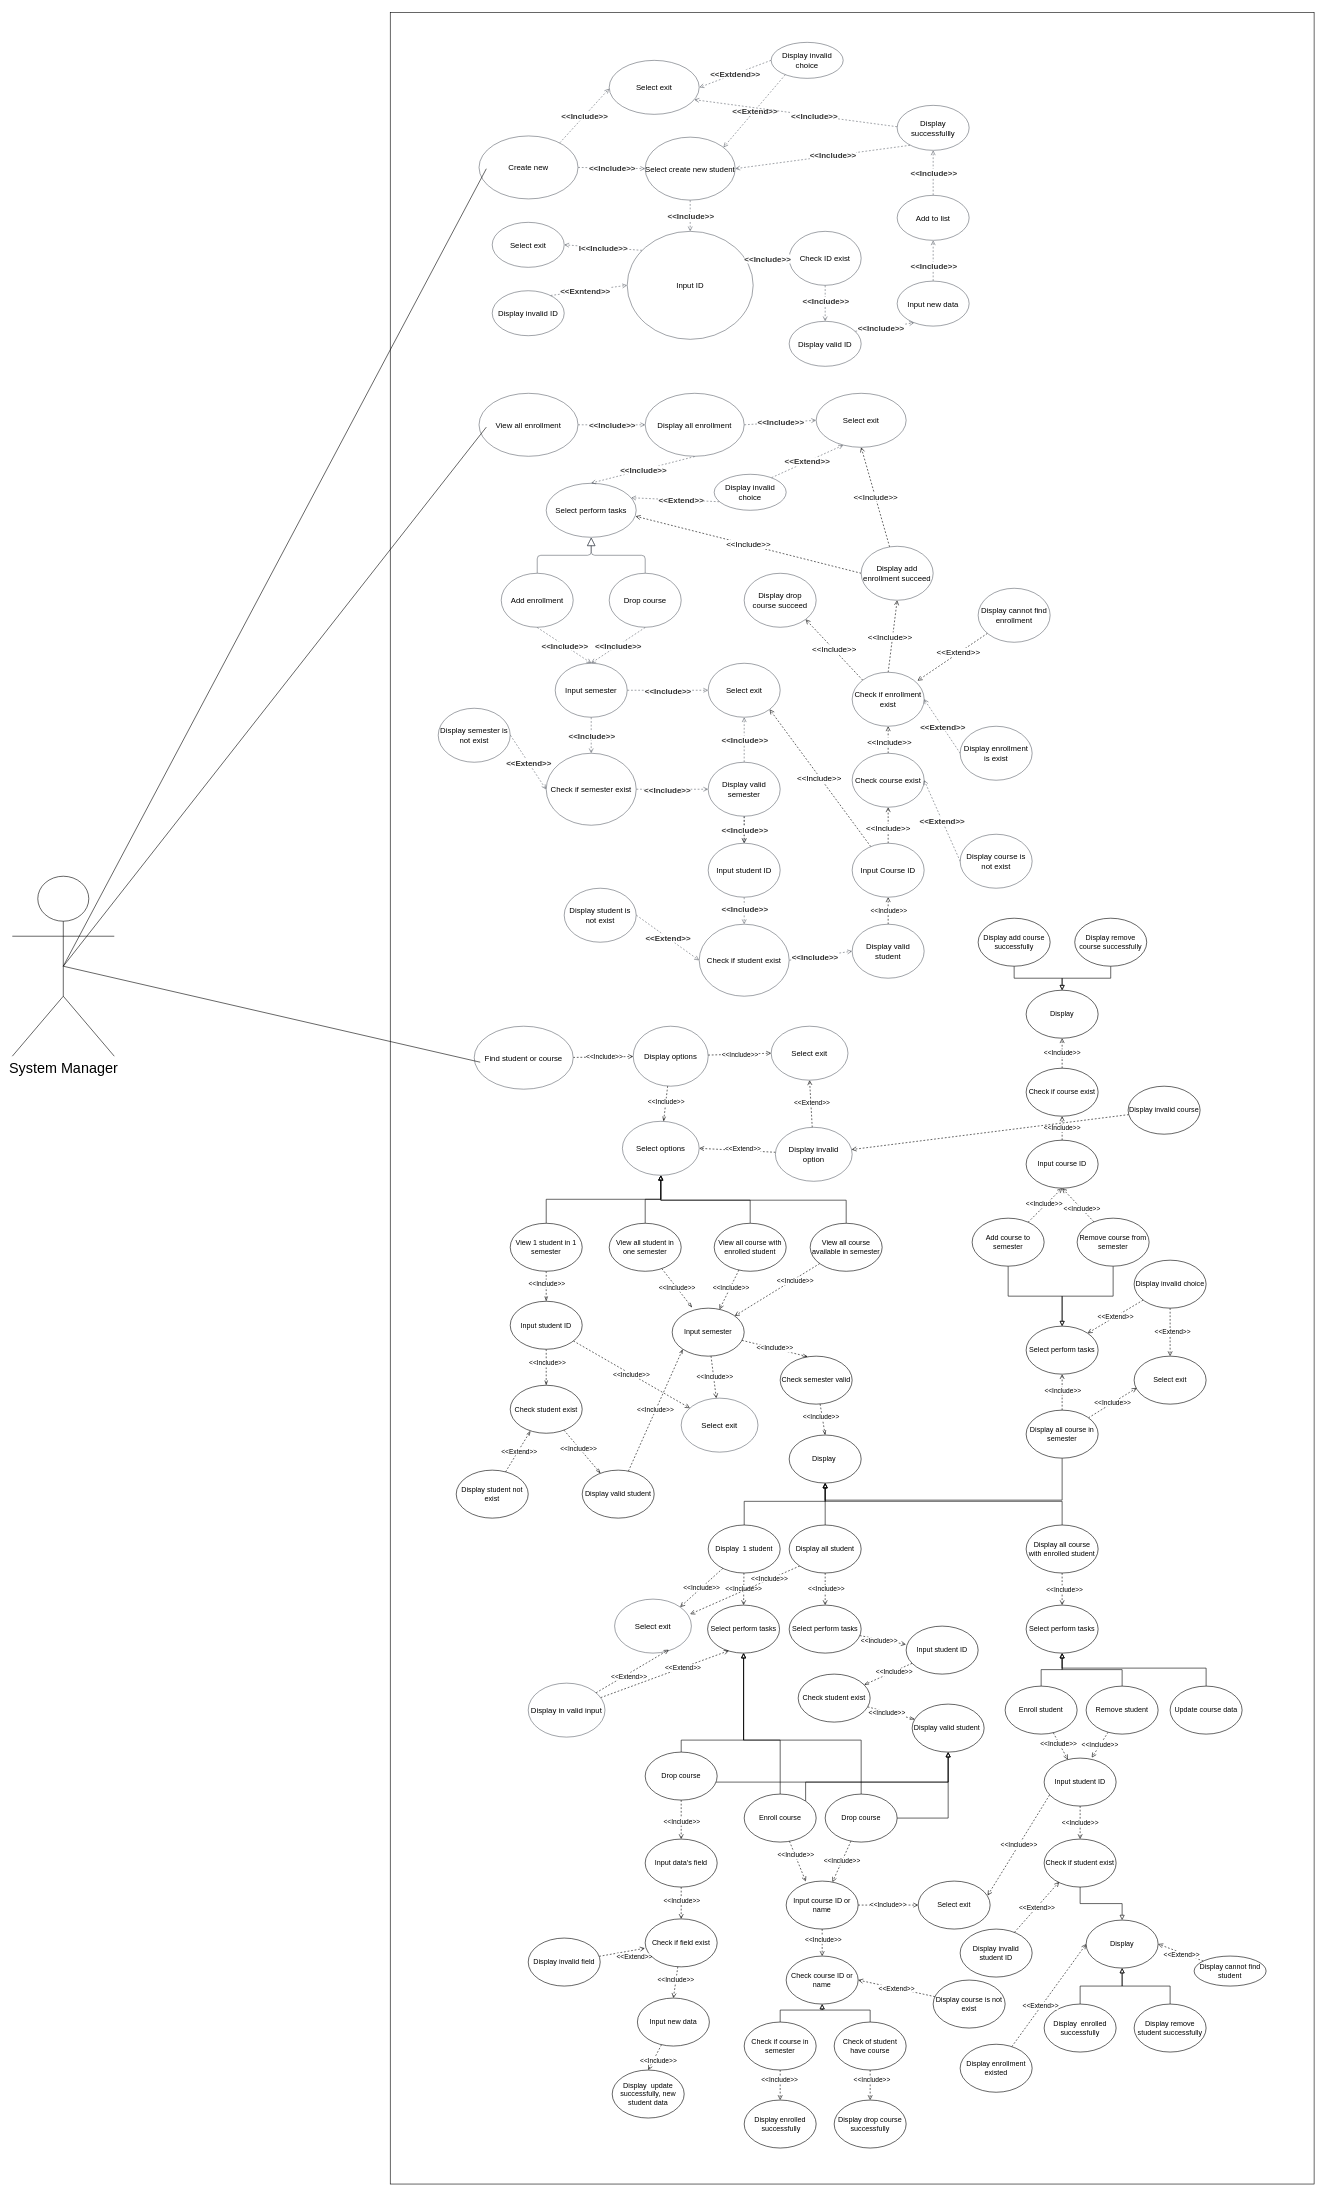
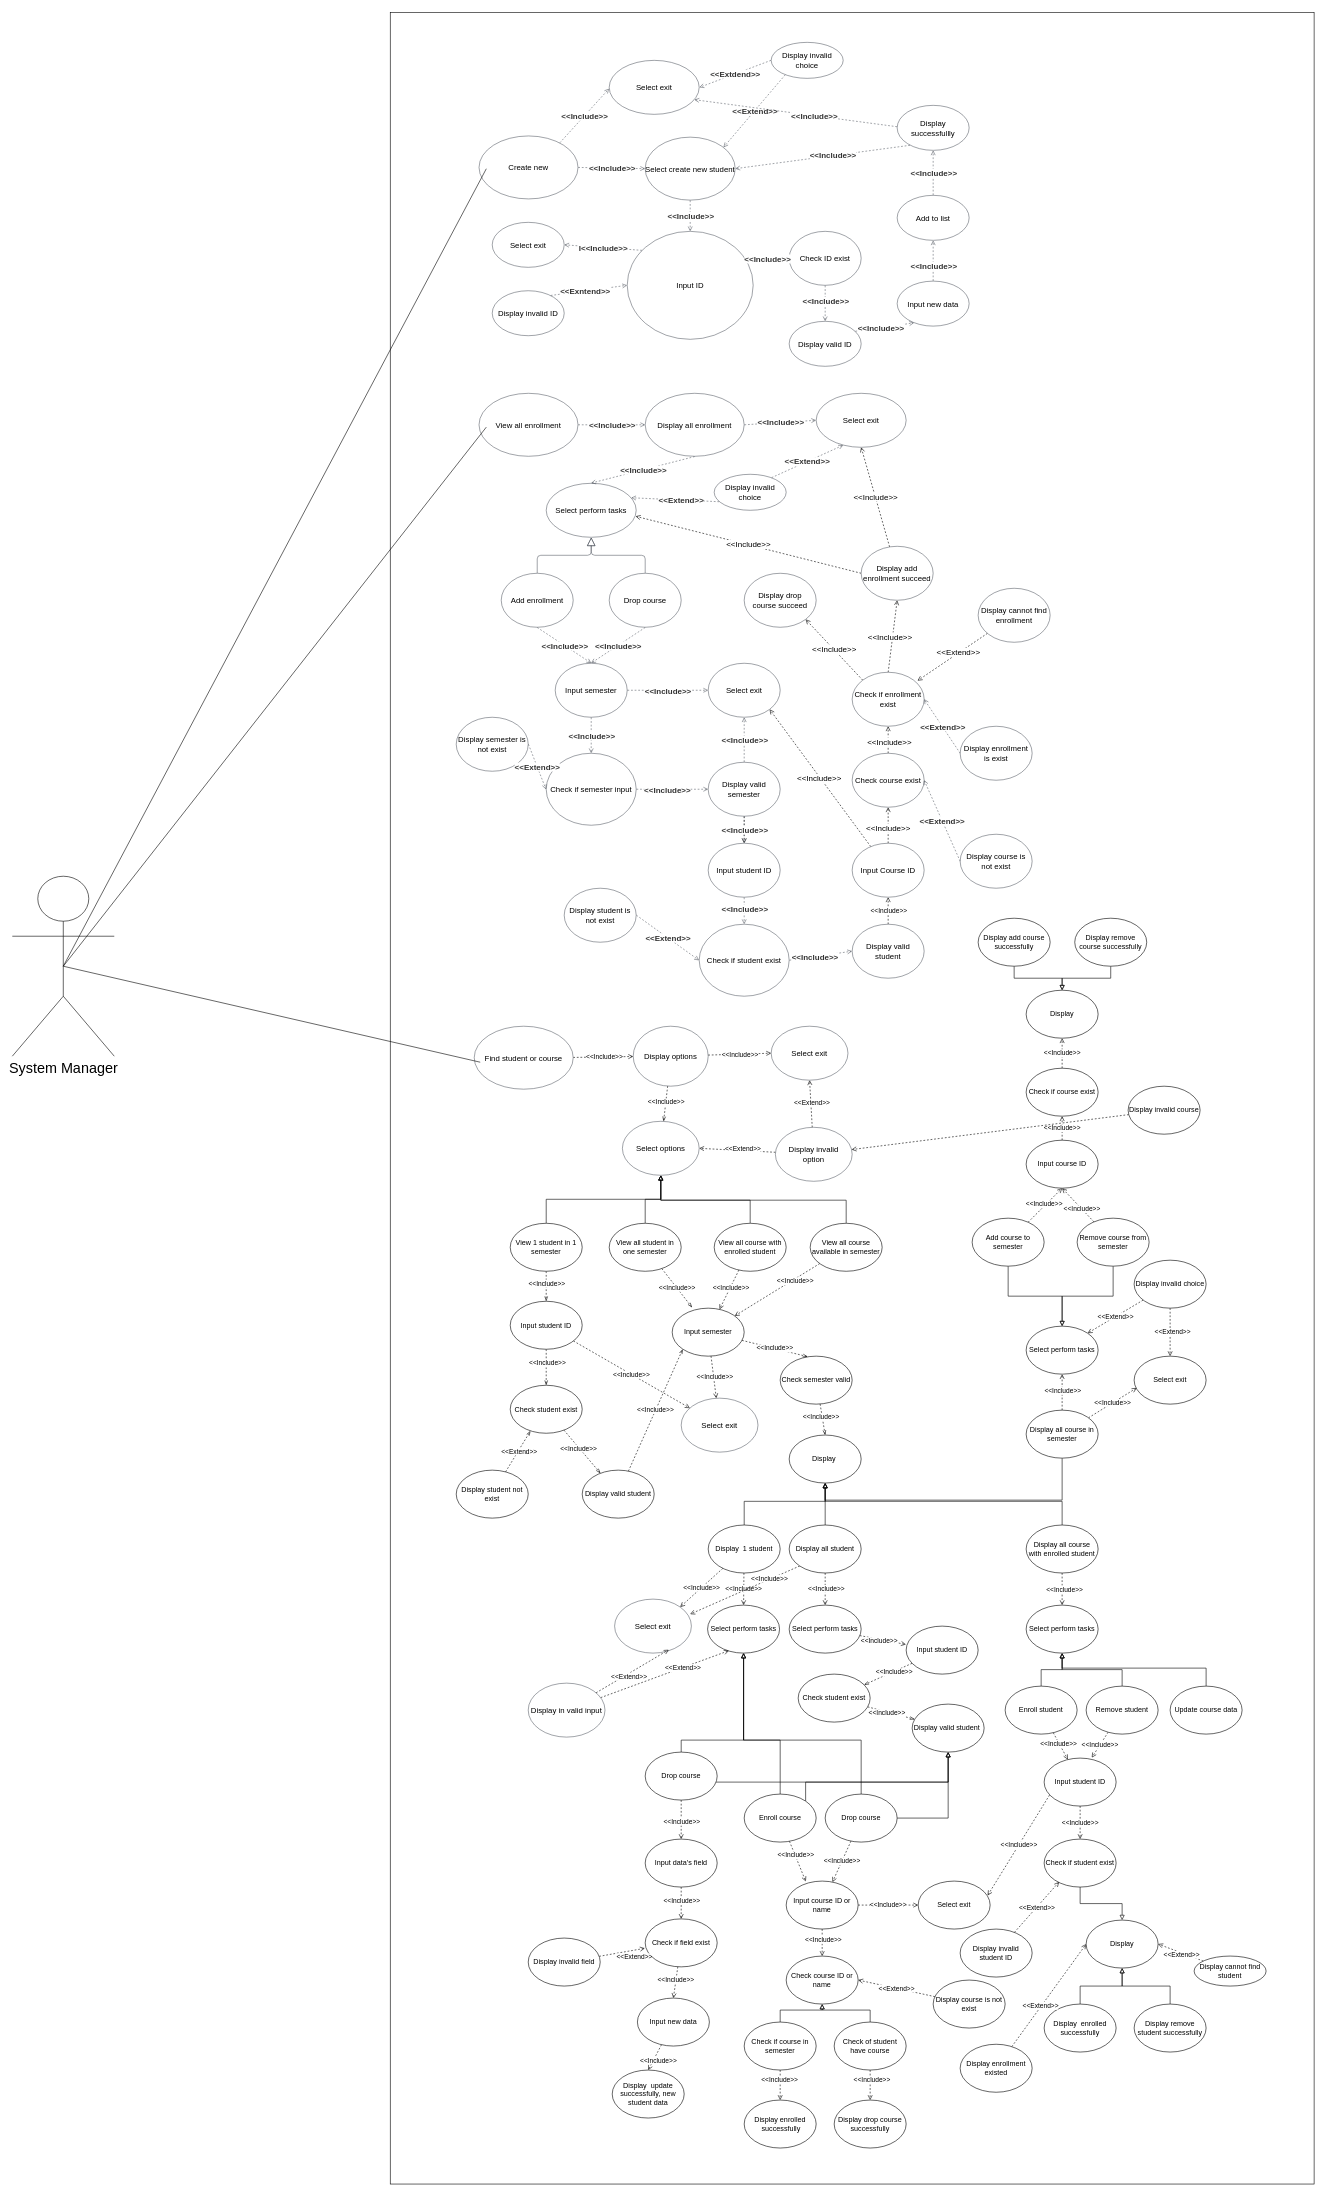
node "Display semester is not exist": moved (474, 735) -> (492, 744)
node "Check if semester exist": label "Check if semester exist" -> "Check if semester input"
